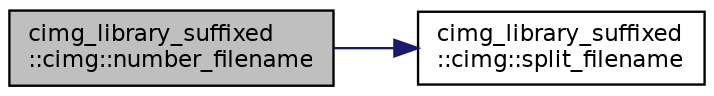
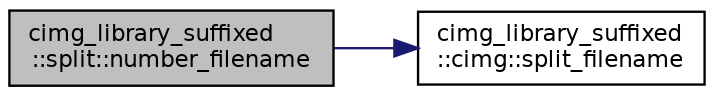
node "cimg_library_suffixed ::cimg::number_filename": label "cimg_library_suffixed ::cimg::number_filename" -> "cimg_library_suffixed ::split::number_filename"
